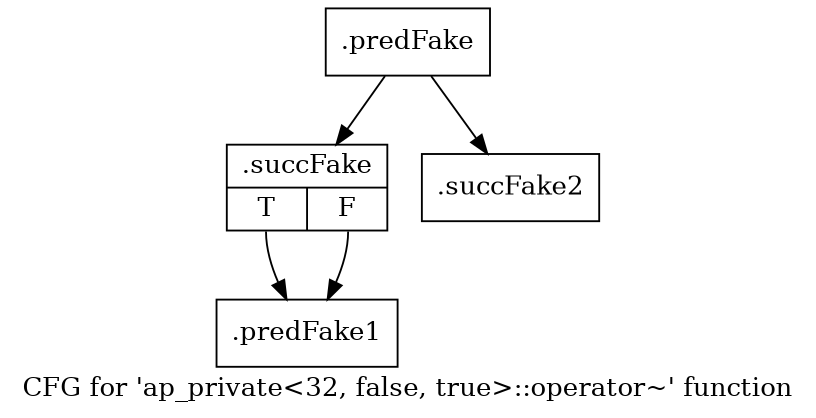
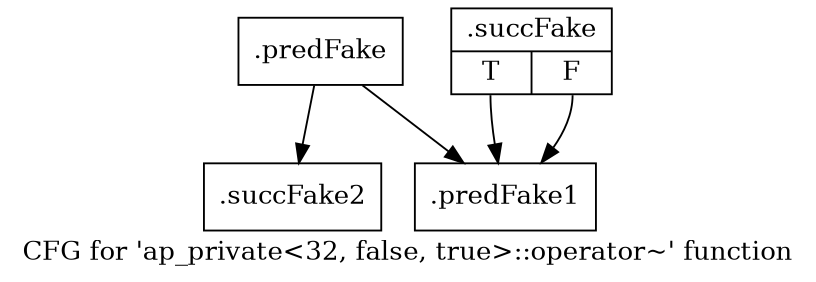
edge ".predFake" -> ".succFake": now ".predFake" -> ".predFake1"
